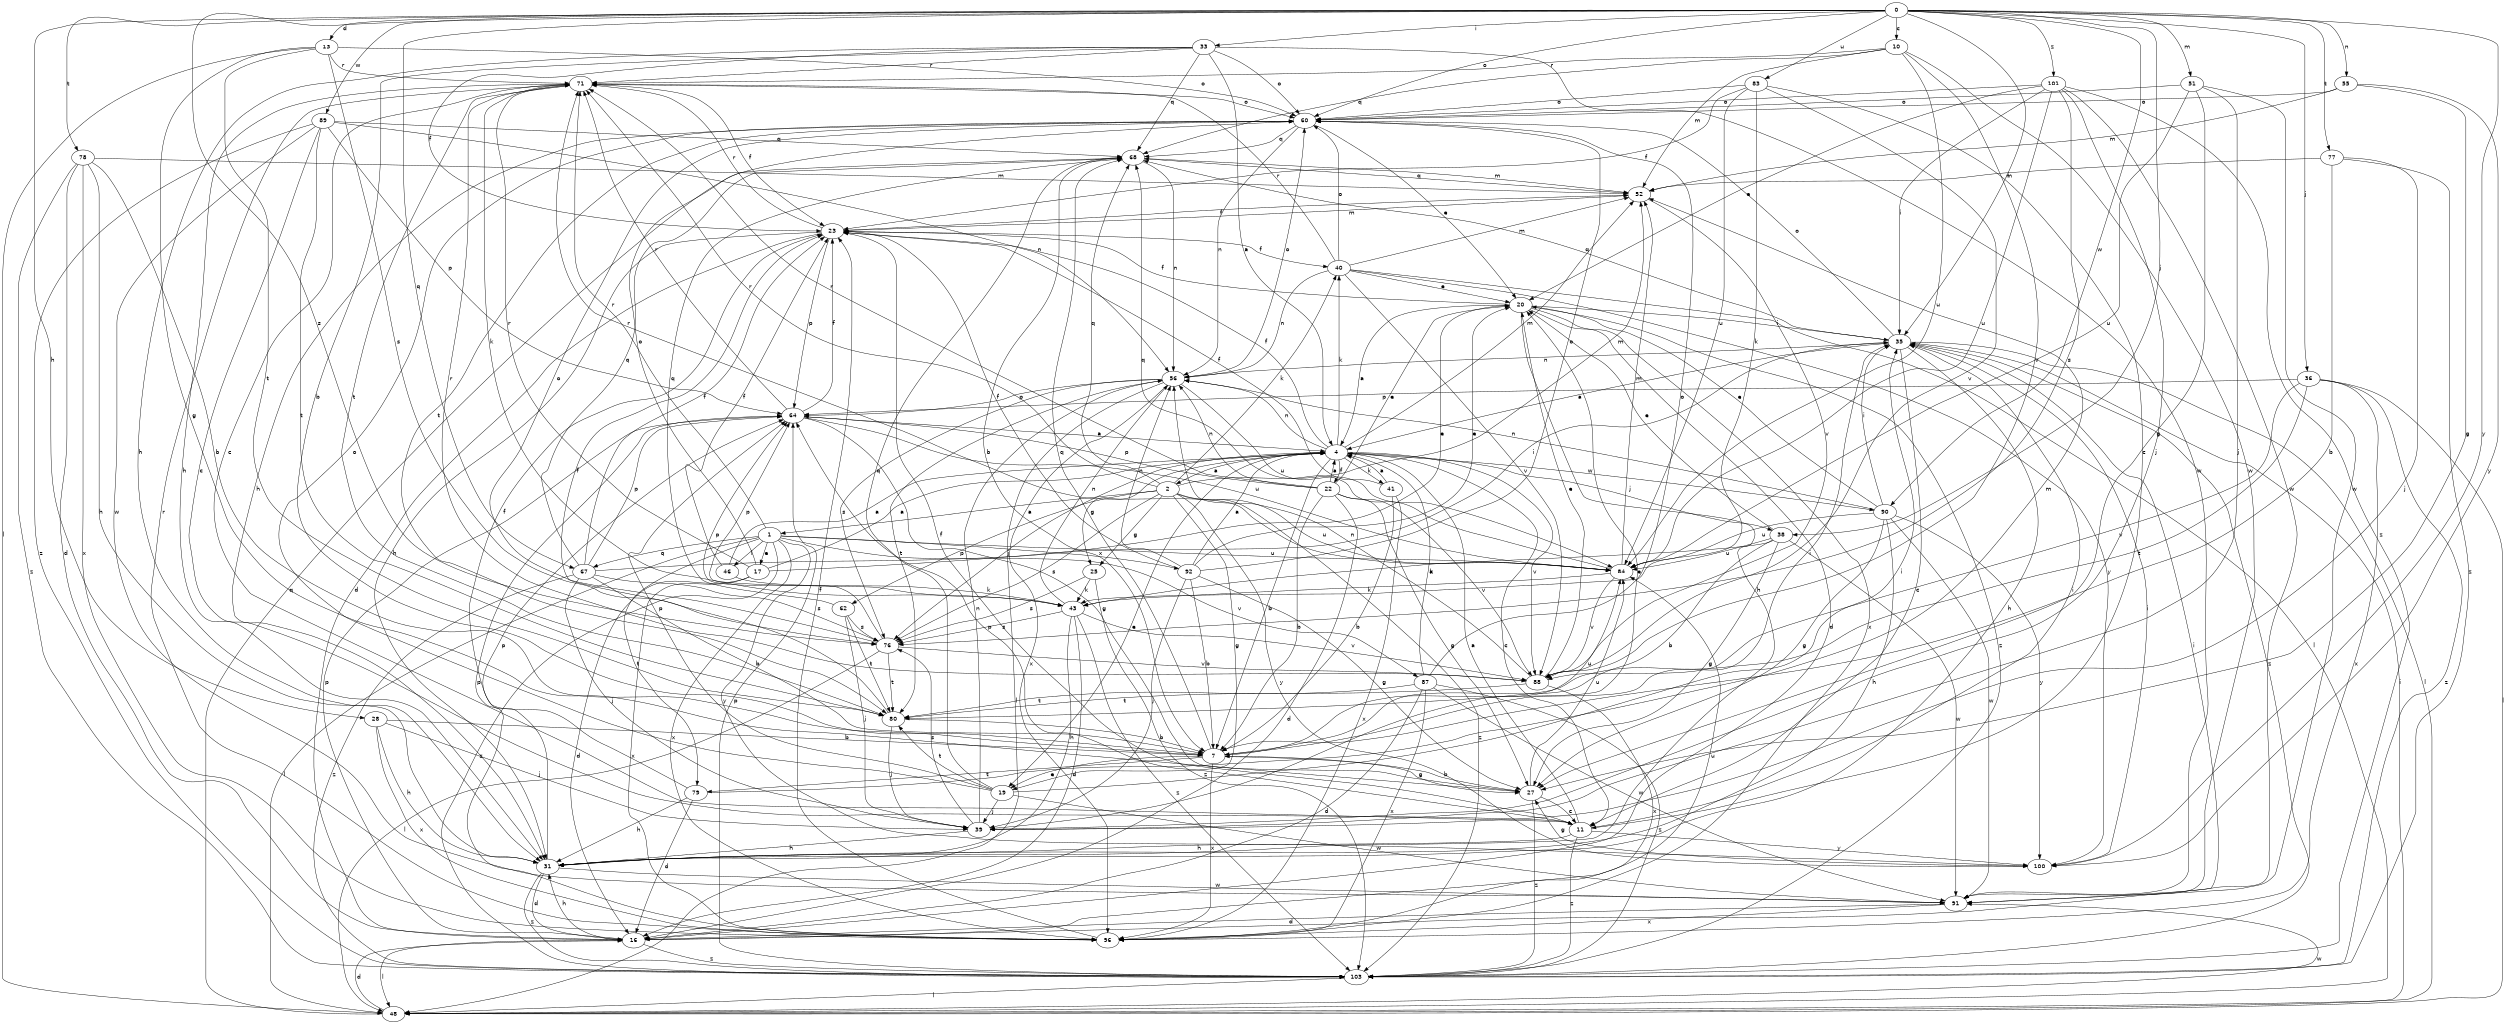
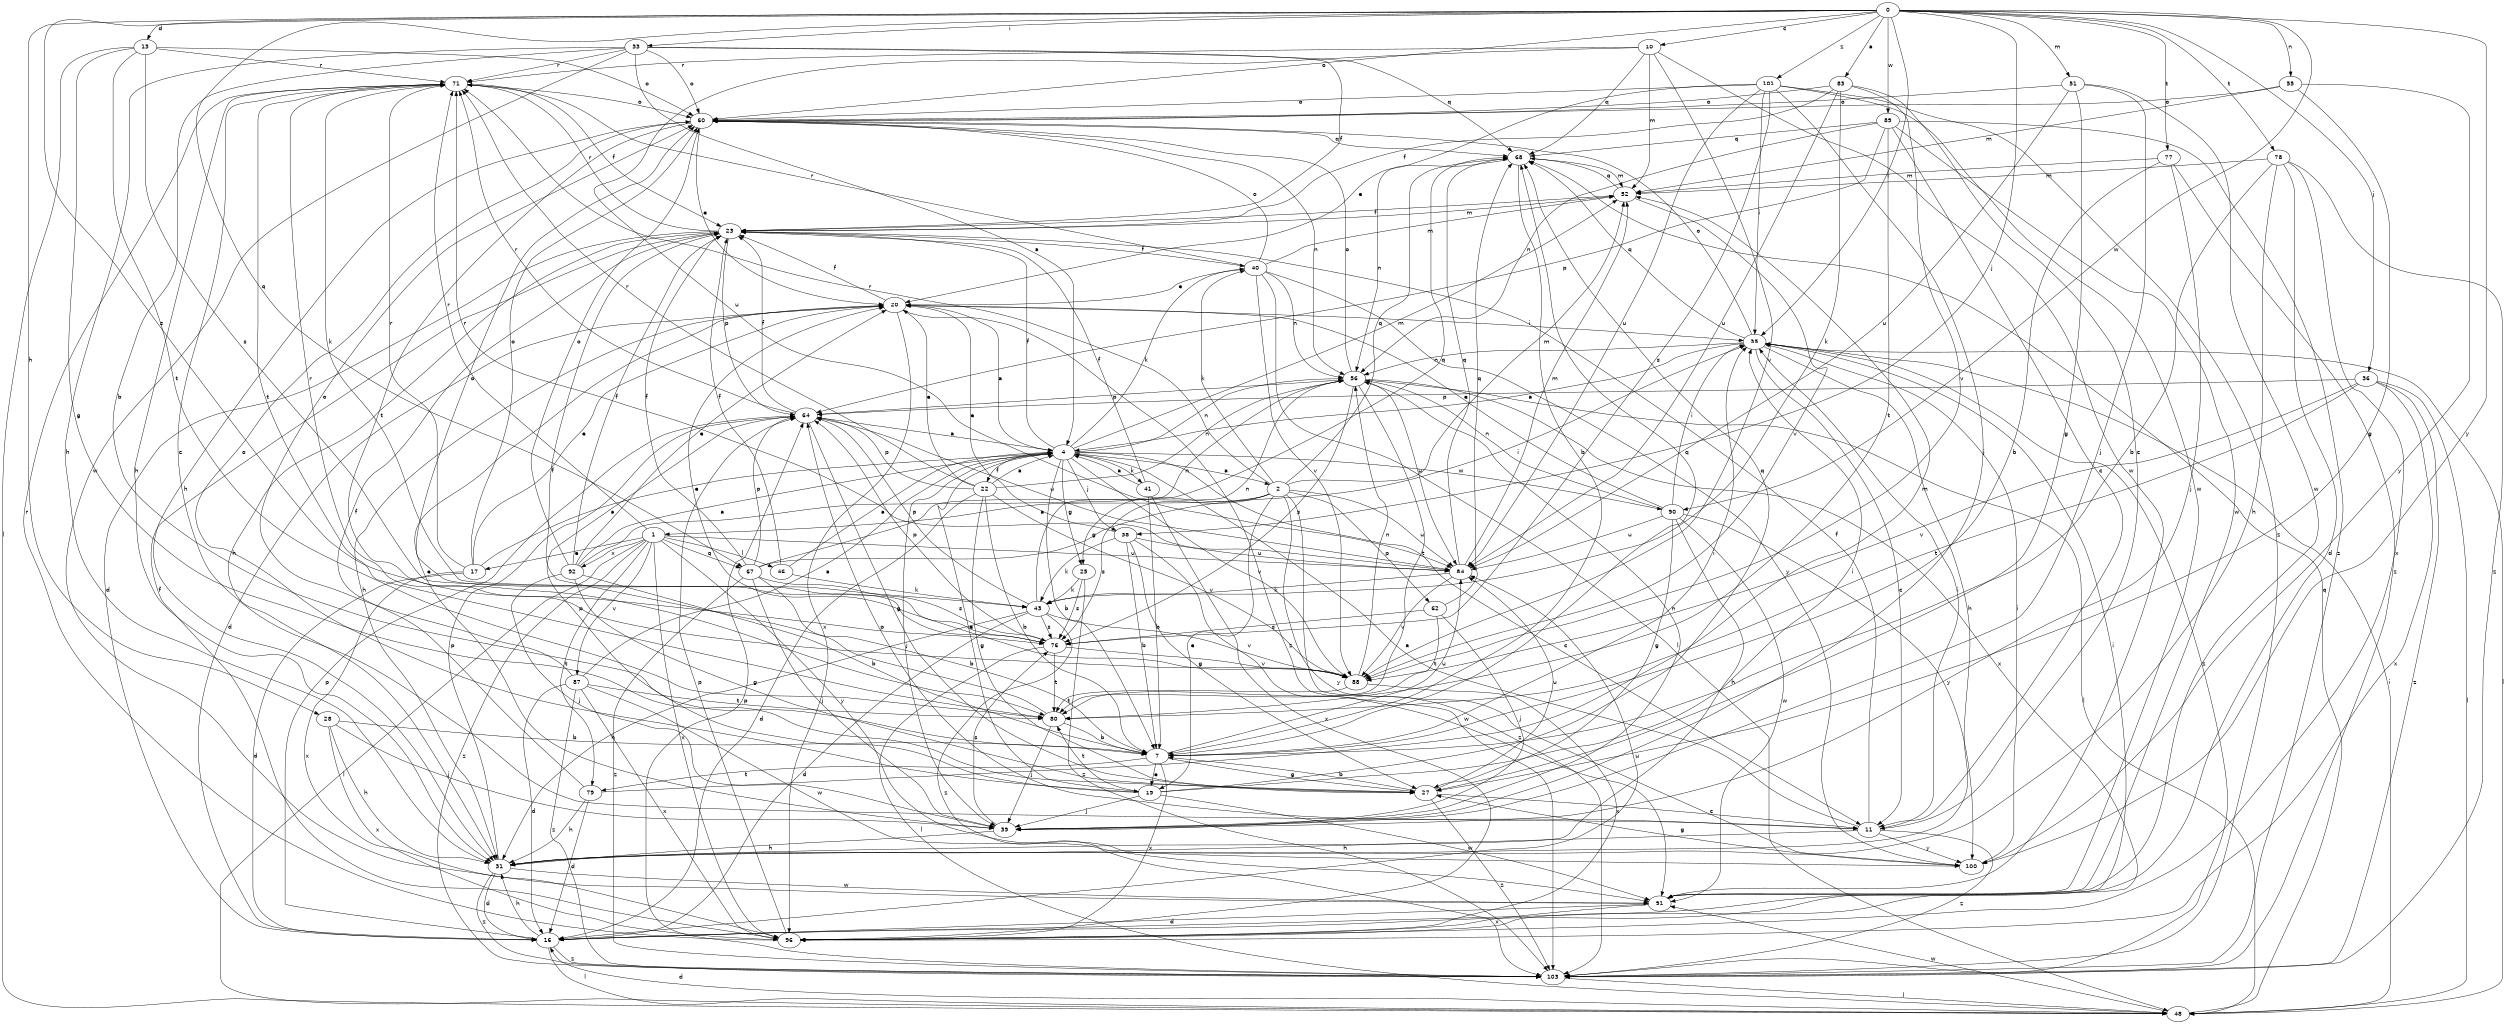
edge "0" -> "83": label "u" -> "a"
edge "4" -> "76": now "4" -> "39"
edge "2" -> "19": label "g" -> "e"
